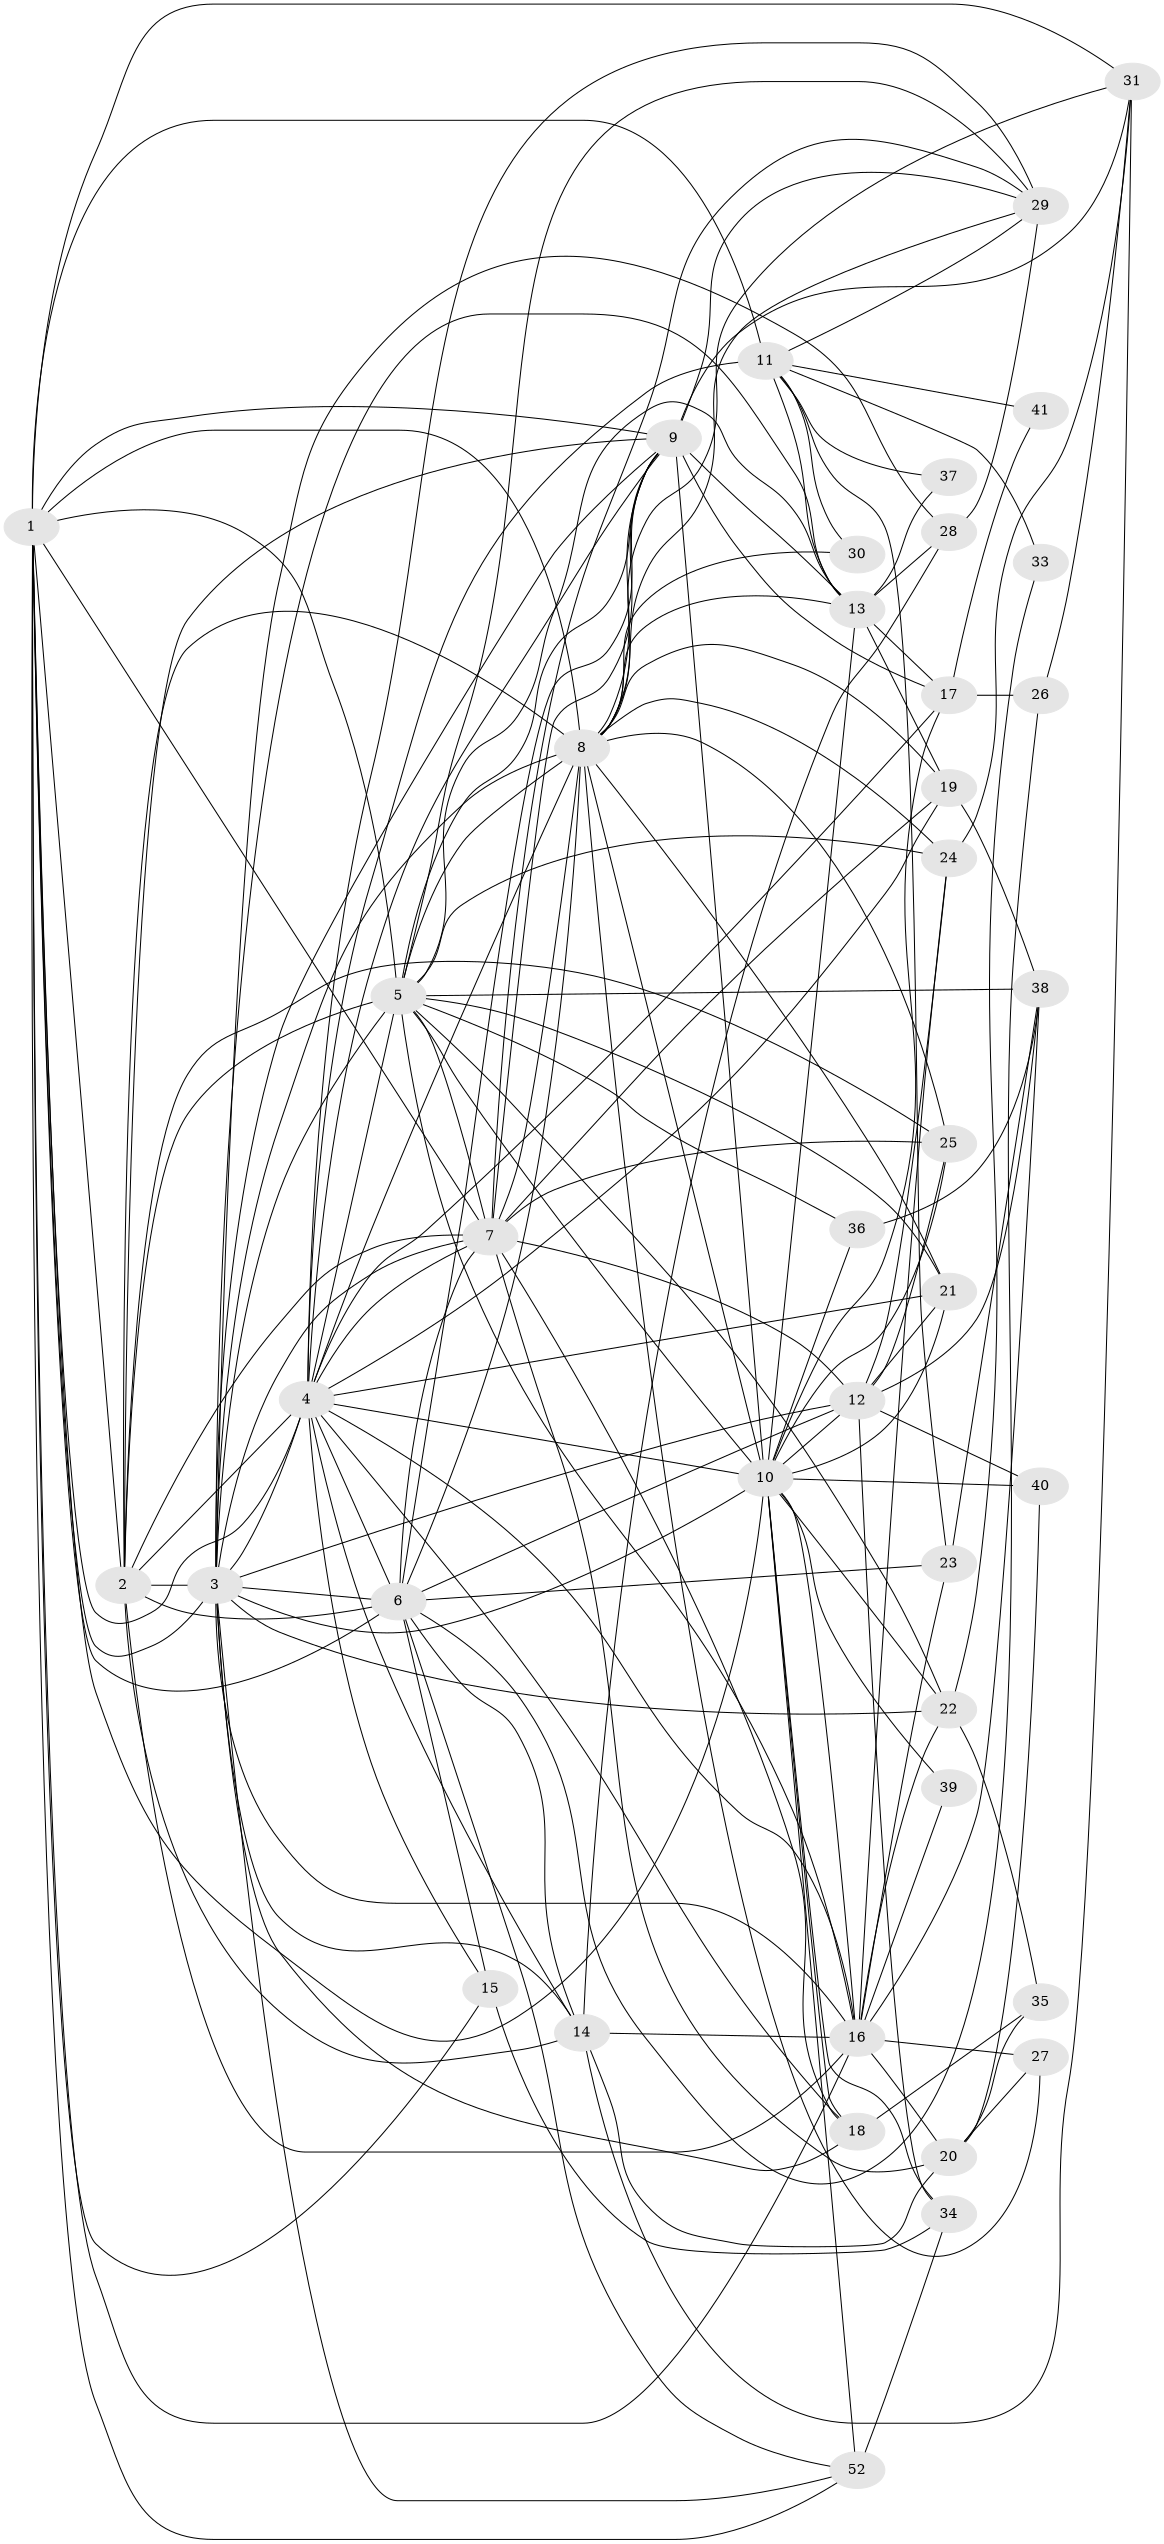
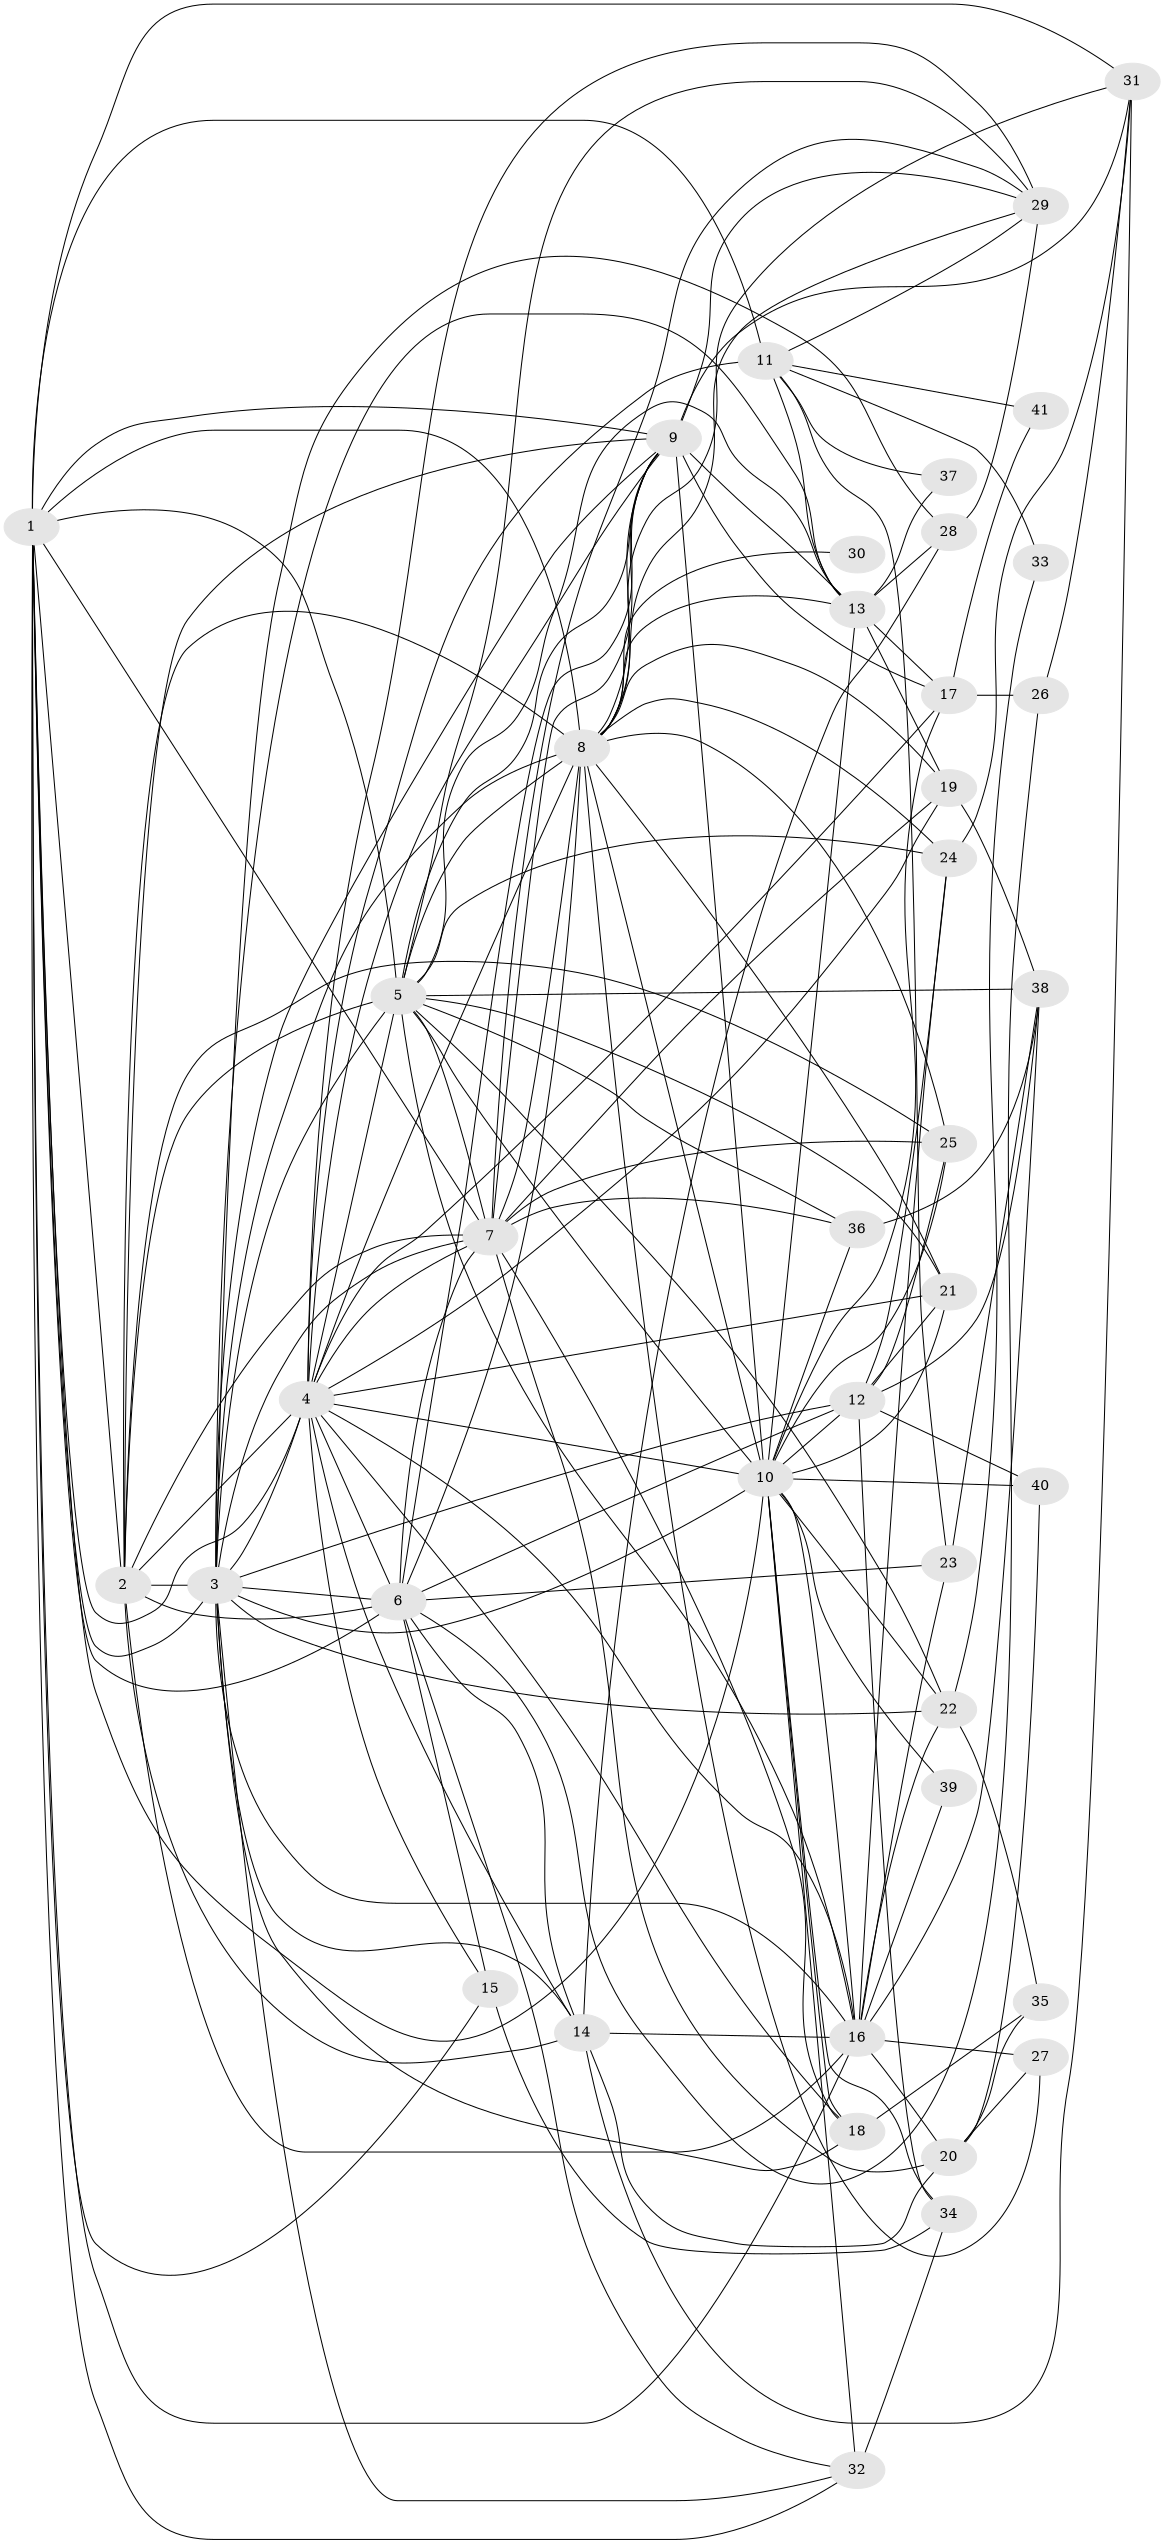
edge "11" -- "30": removed
edge "7" -- "12": now "7" -- "36"
node "52": label "52" -> "32"
